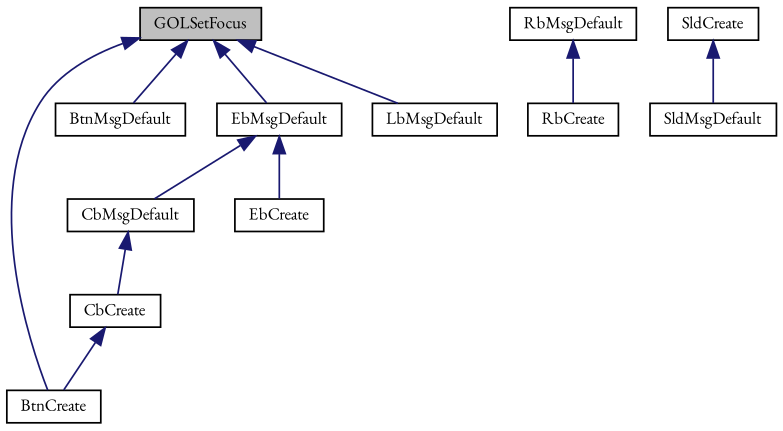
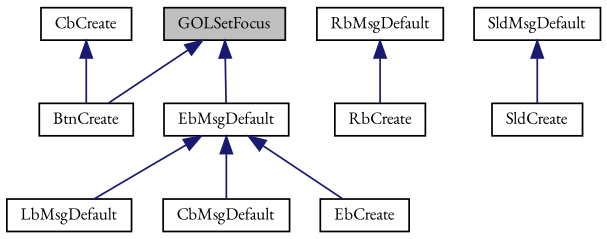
edge "LbMsgDefault" -> "GOLSetFocus": now "LbMsgDefault" -> "EbMsgDefault"
edge "SldMsgDefault" -> "SldCreate": reversed
node "BtnMsgDefault": removed
edge "CbCreate" -> "CbMsgDefault": removed
